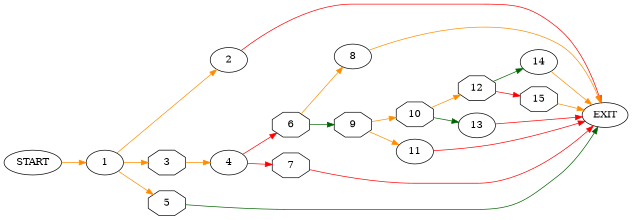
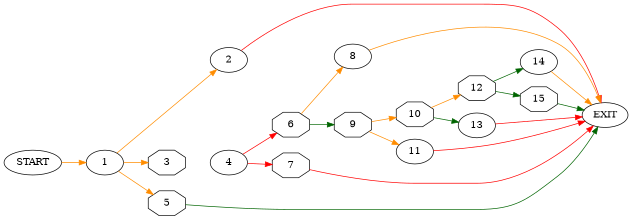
edge "12" -> "15": color red -> darkgreen
edge "15" -> "EXIT": color darkorange -> darkgreen
edge "3" -> "4": removed
